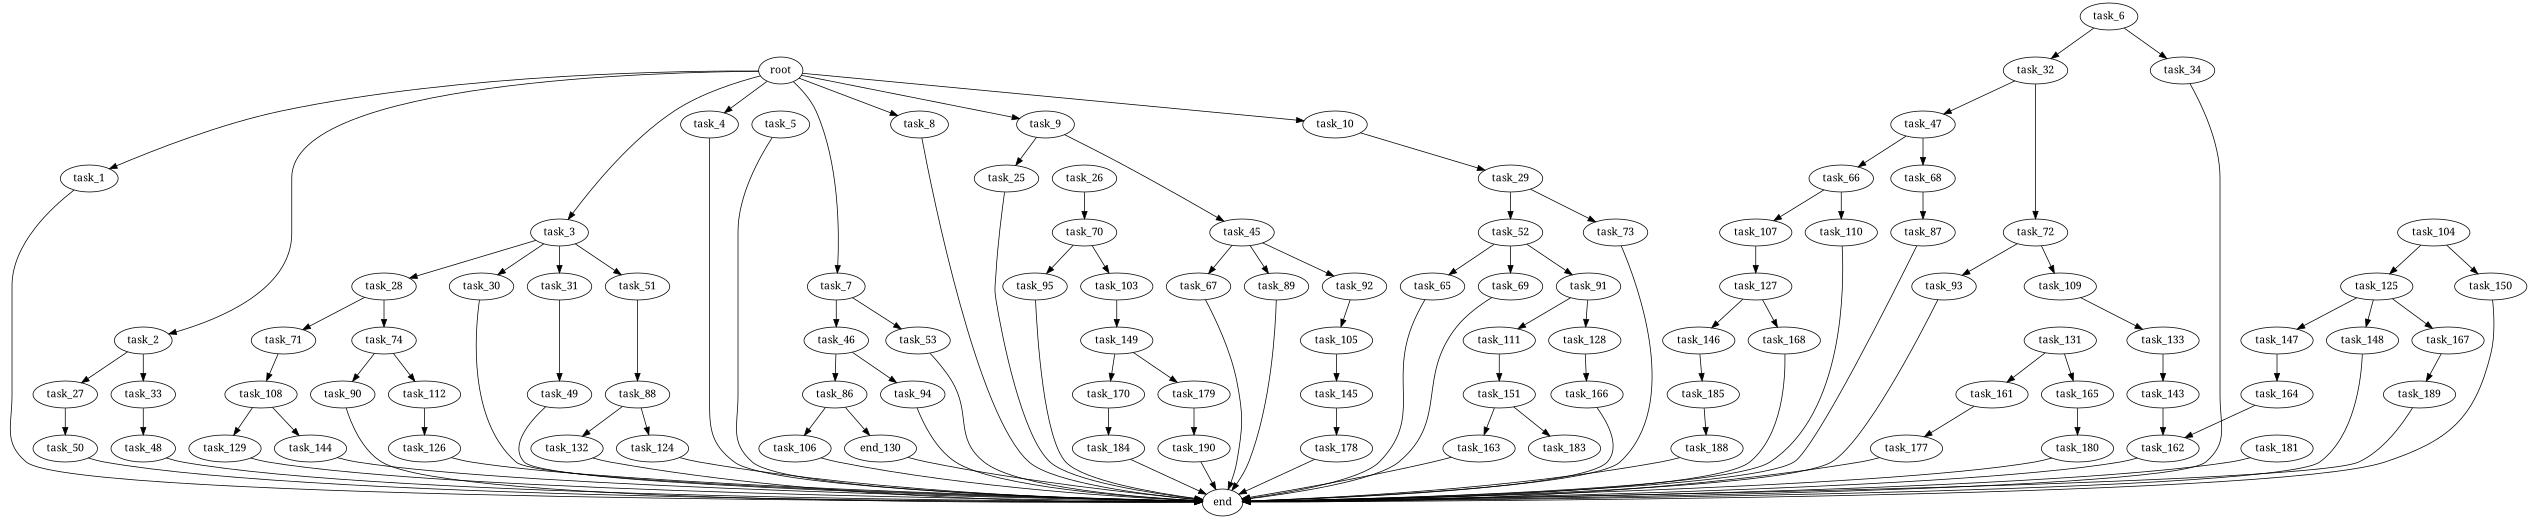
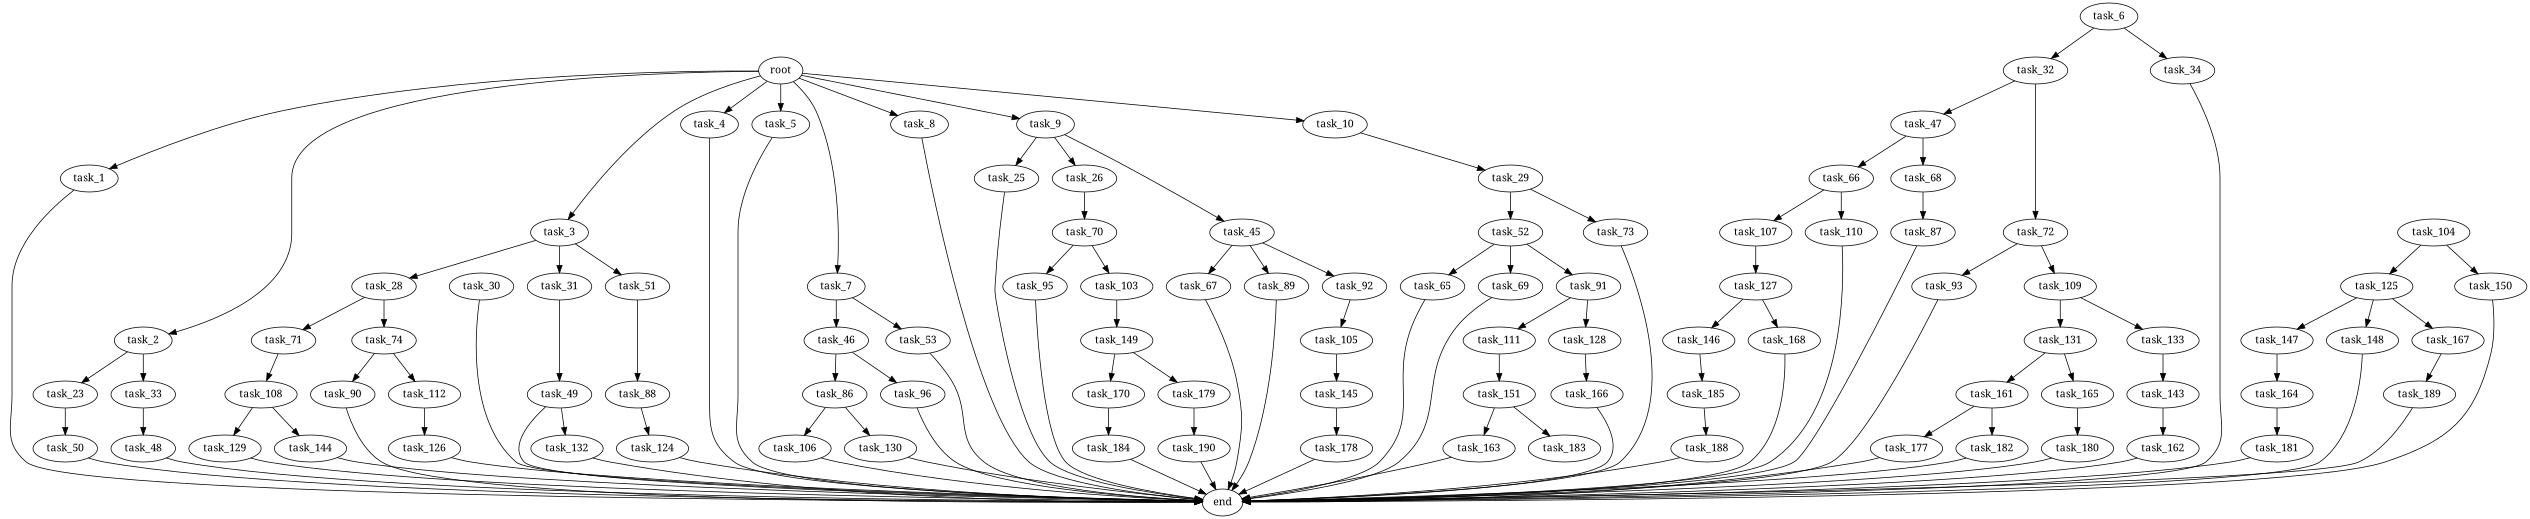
edge "root" -> "task_5": added
edge "task_9" -> "task_26": added
edge "task_3" -> "task_30": removed
edge "task_109" -> "task_131": added
node "task_27": label "task_27" -> "task_23"
node "task_94": label "task_94" -> "task_96"
edge "task_164" -> "task_162": now "task_164" -> "task_181"
edge "task_88" -> "task_132": now "task_49" -> "task_132"
node "end_130": label "end_130" -> "task_130"
node "task_182": added
